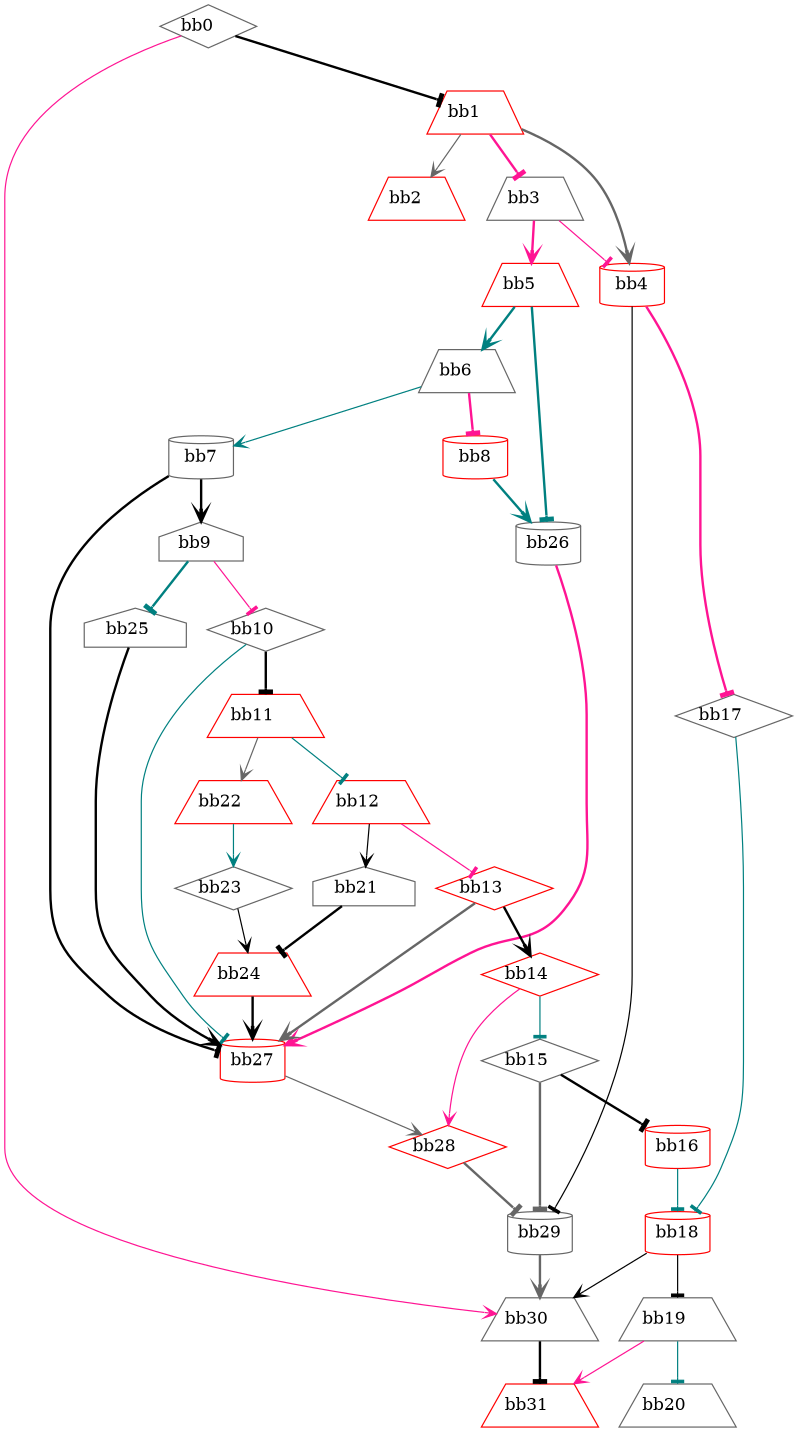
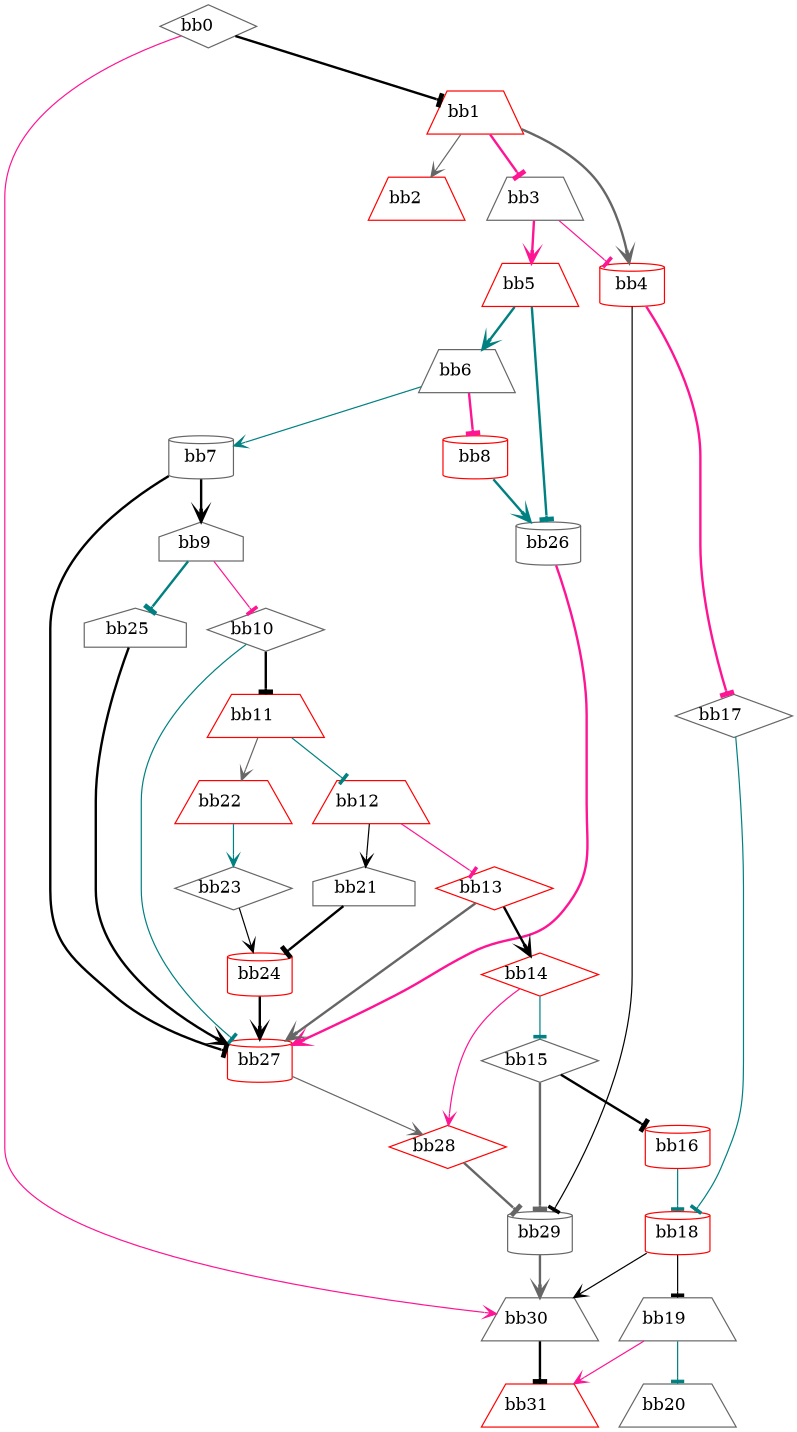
node "bb24": shape trapezium -> cylinder
